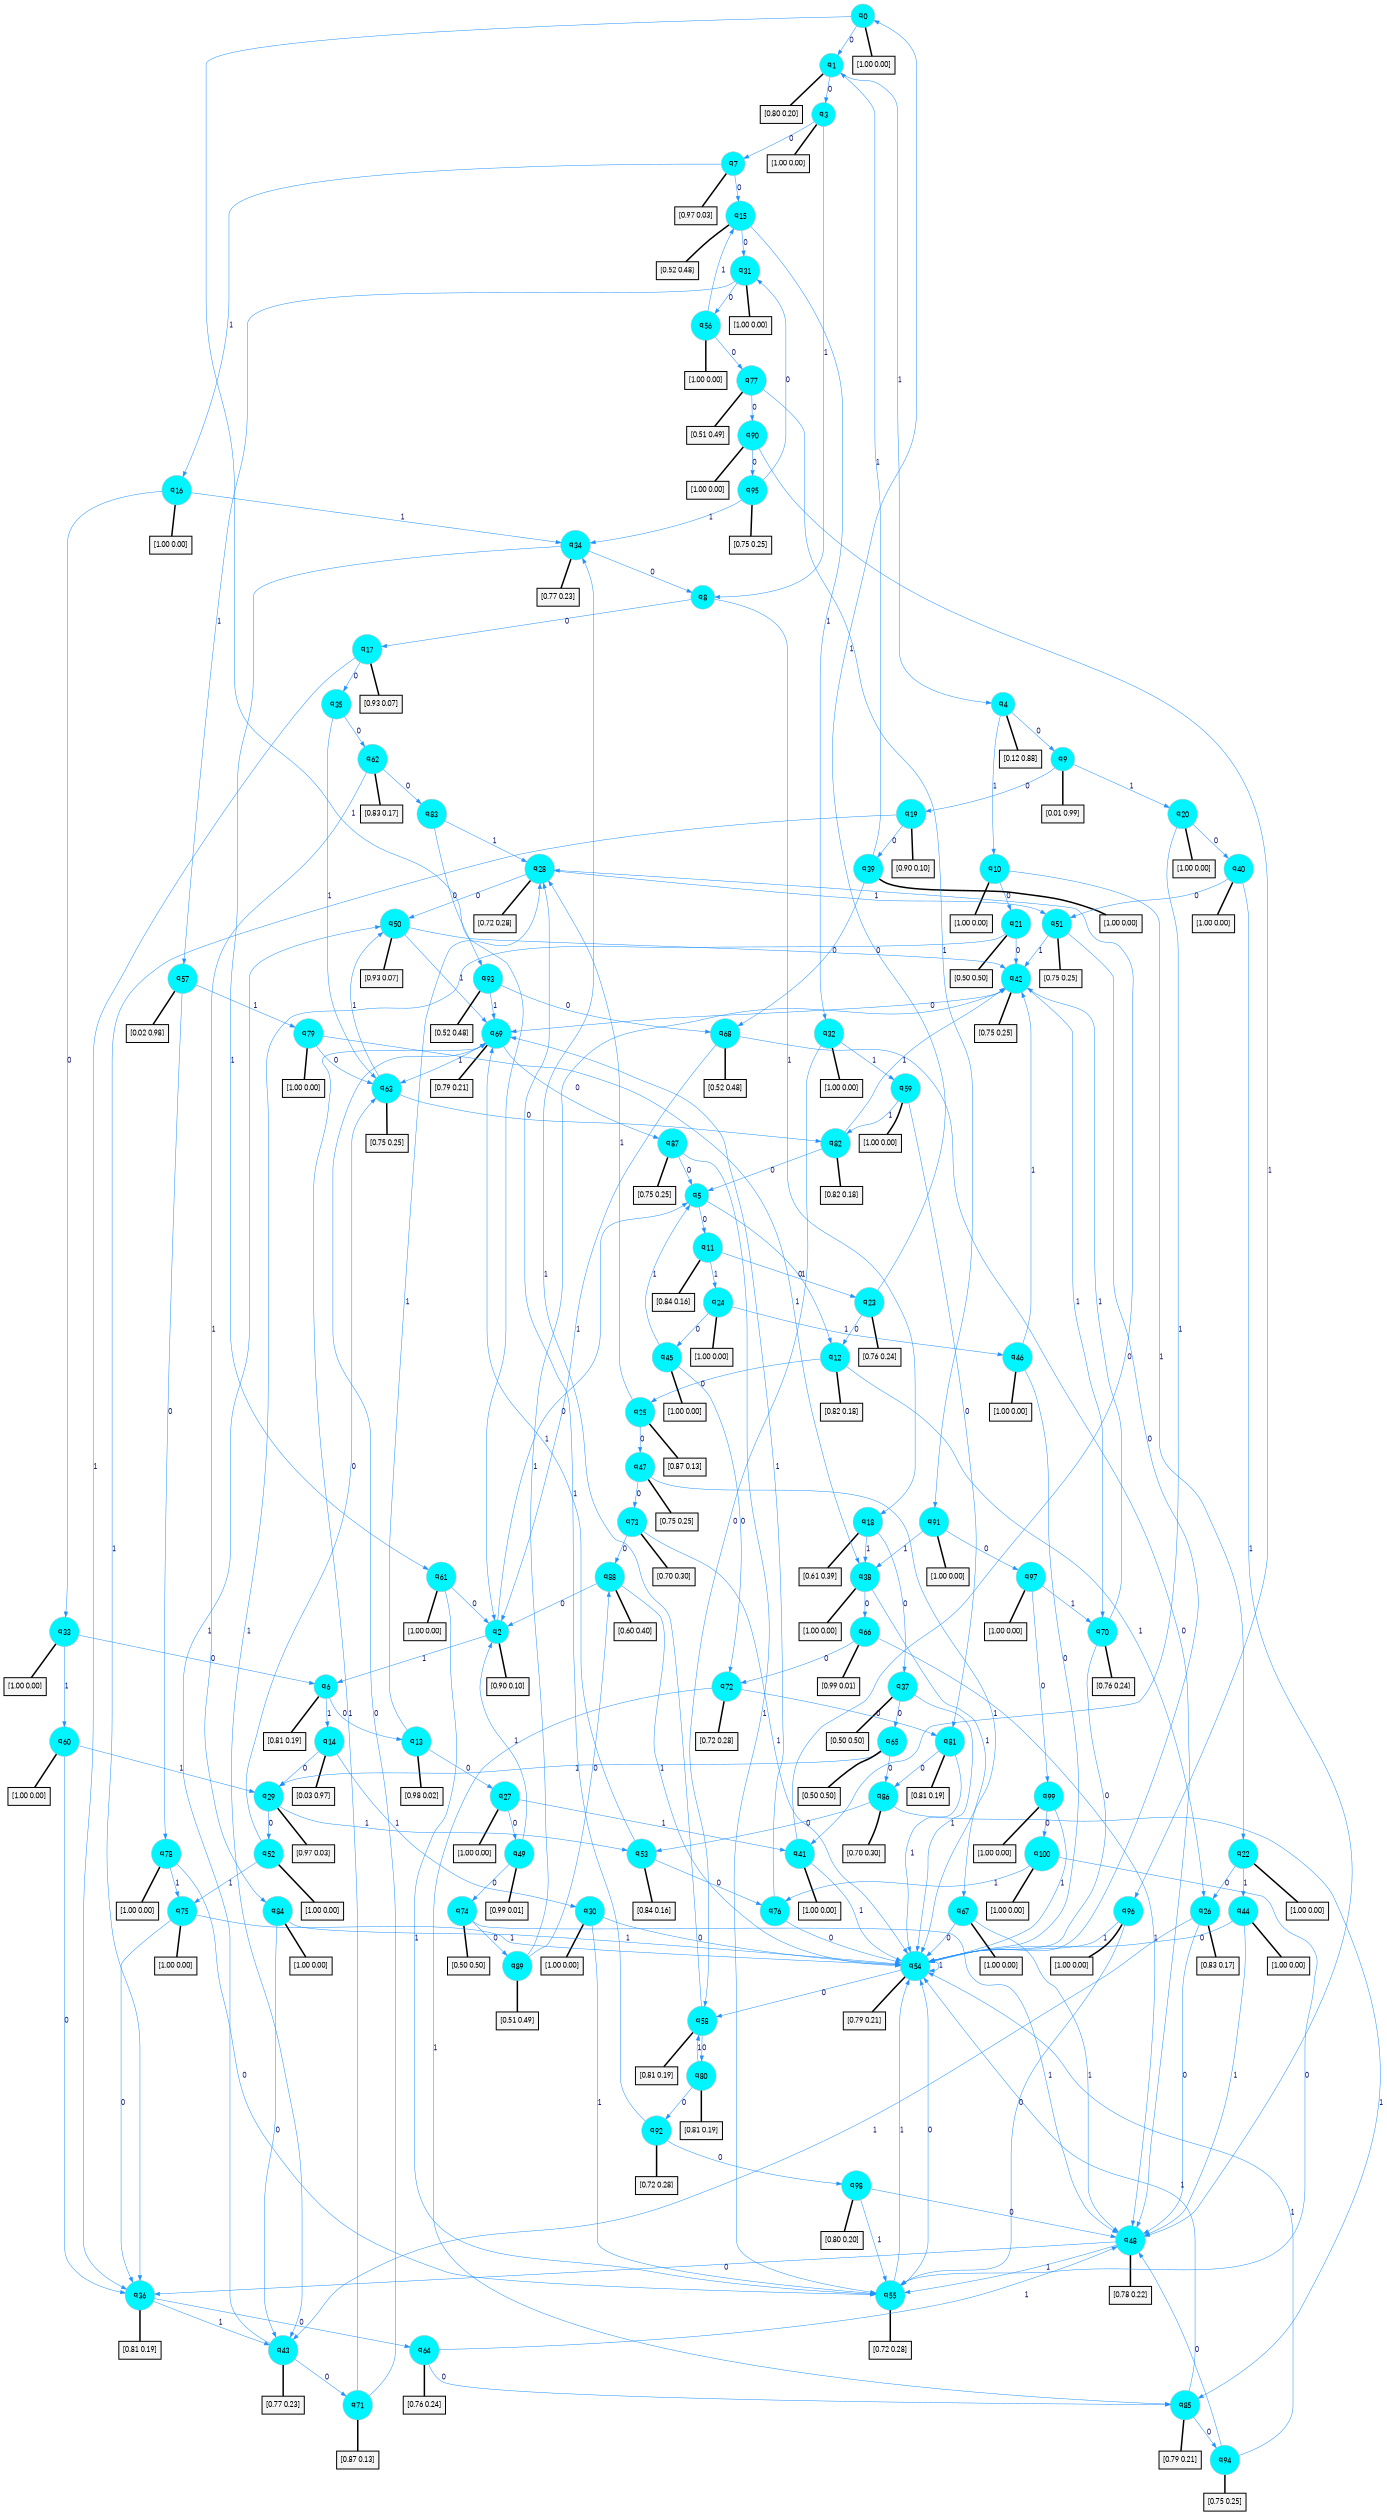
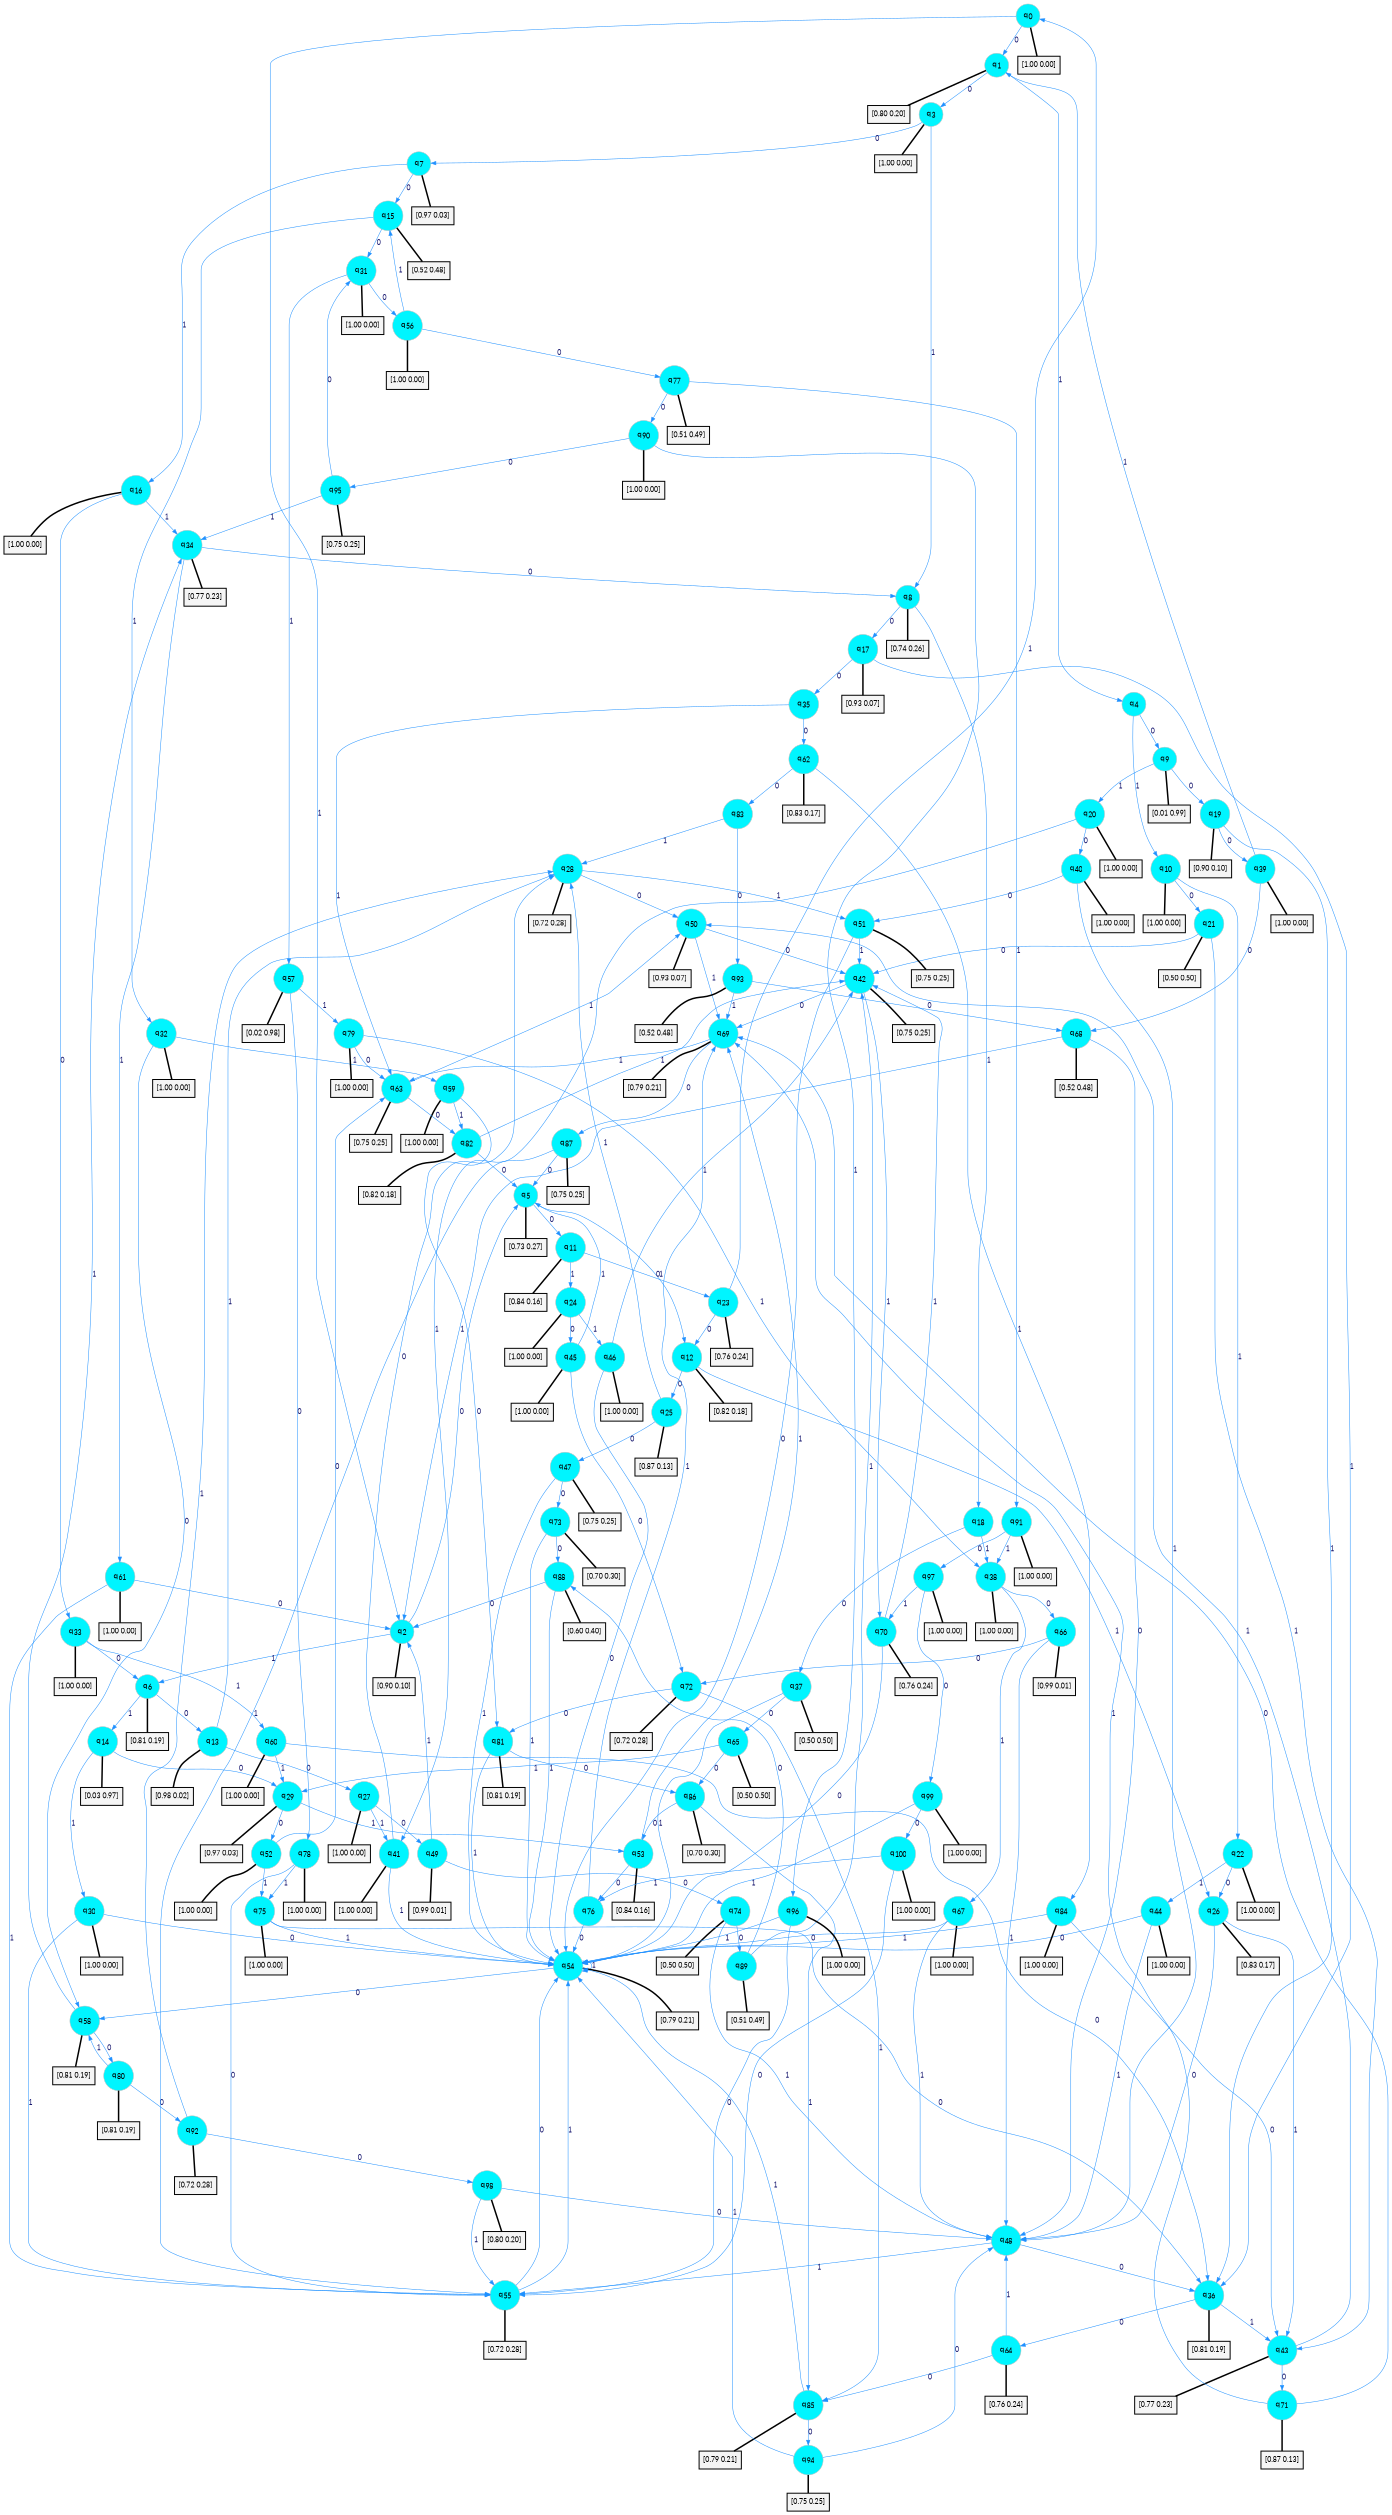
node "[0.74 0.26]": added
node "[0.12 0.88]": removed
node "[0.73 0.27]": added
node "[0.61 0.39]": removed
node "[0.78 0.22]": removed
